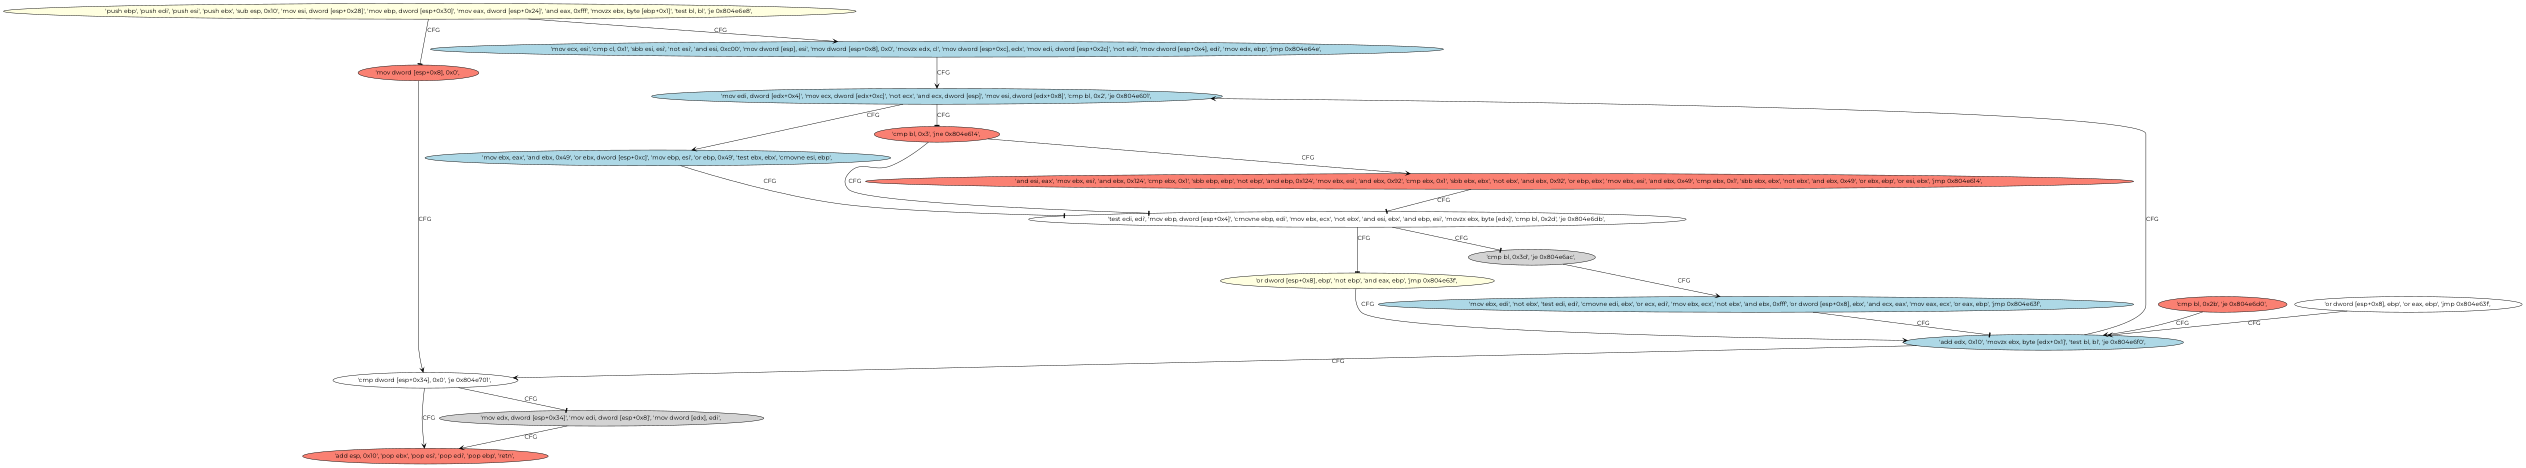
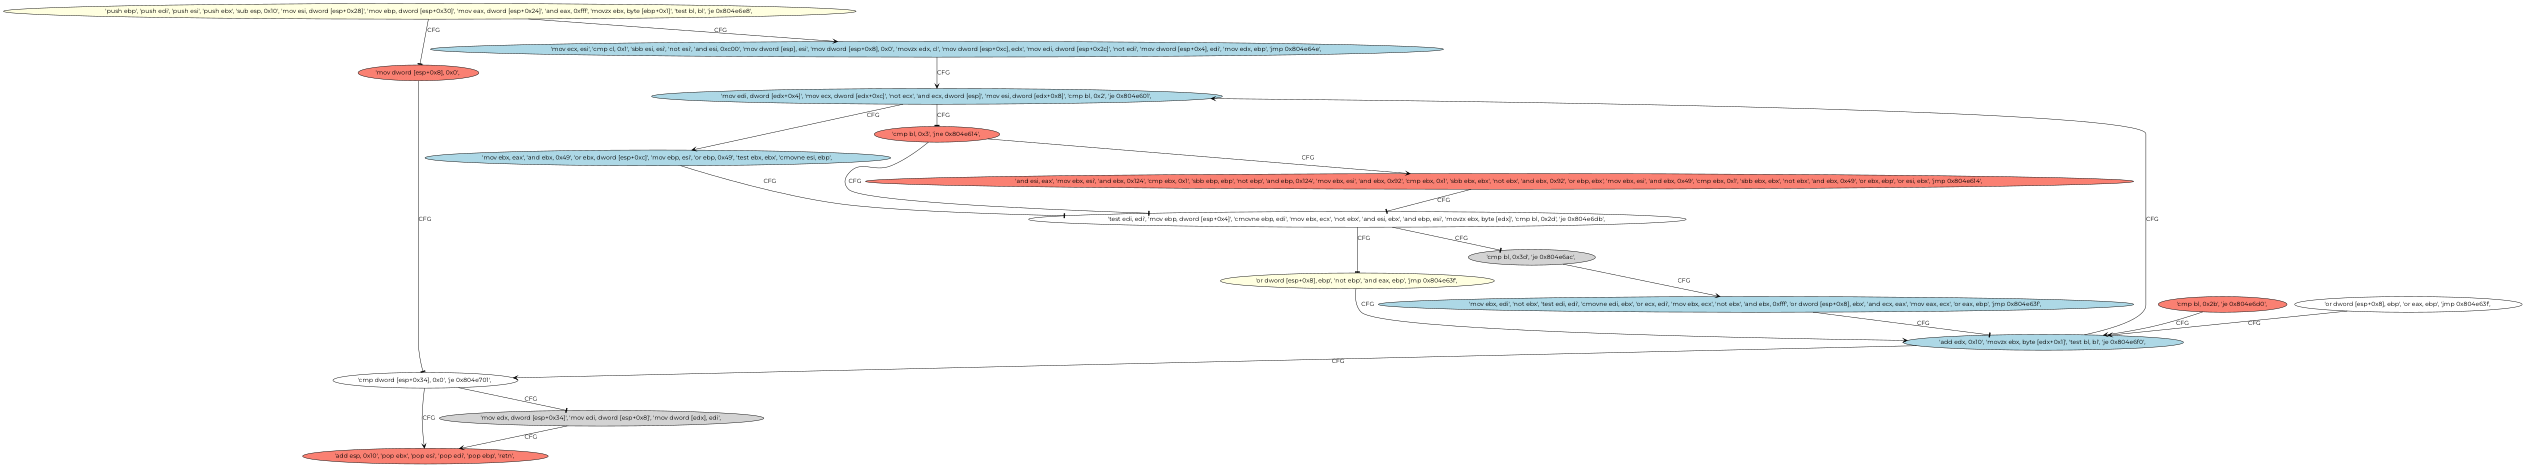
edge "'mov dword [esp+0x8], 0x0'," -> "'cmp dword [esp+0x34], 0x0', 'je 0x804e701',": arrowhead vee -> tee
